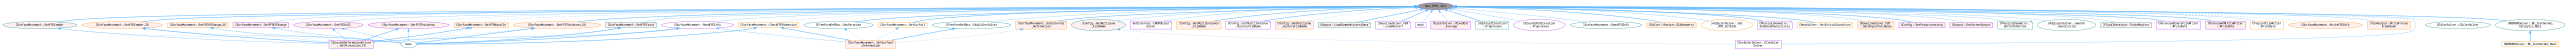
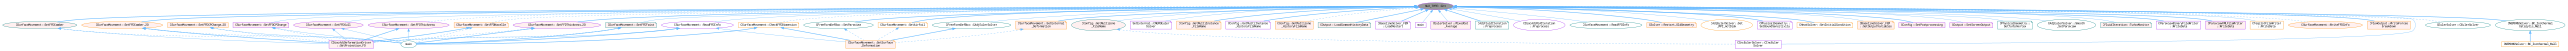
edge "CFlowOutput::WriteForces Breakdown" -> "SU2_TYPE::Int": style solid -> bold
node "CSurfaceMovement::SetFFDThickness_2D": color darkorange -> purple
node "CAdjEulerSolver::Smooth _Sensitivity": label "CAdjEulerSolver::Smooth _Sensitivity" -> "CAdjEulerSolver::Smooth _SetParaview"
